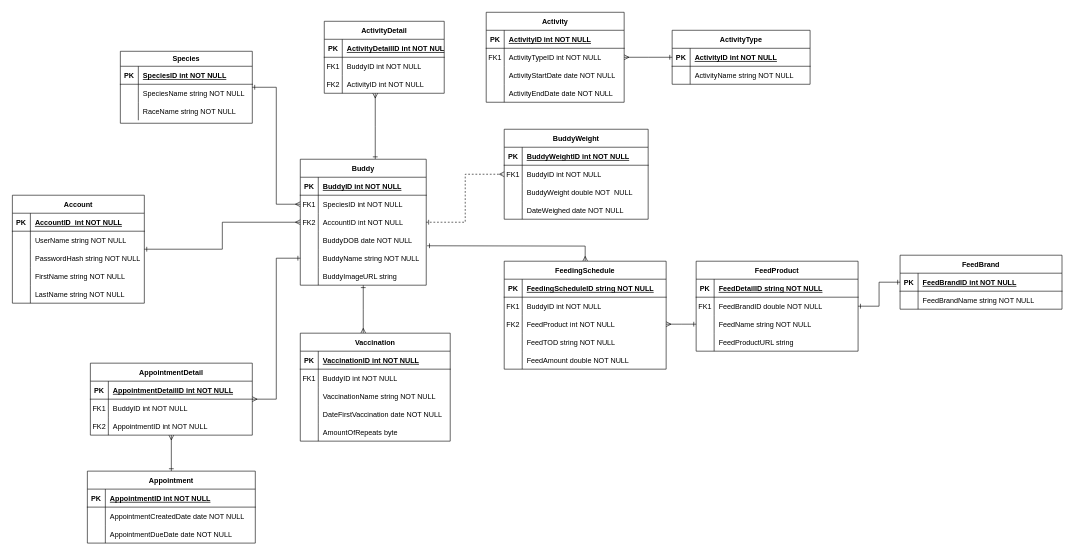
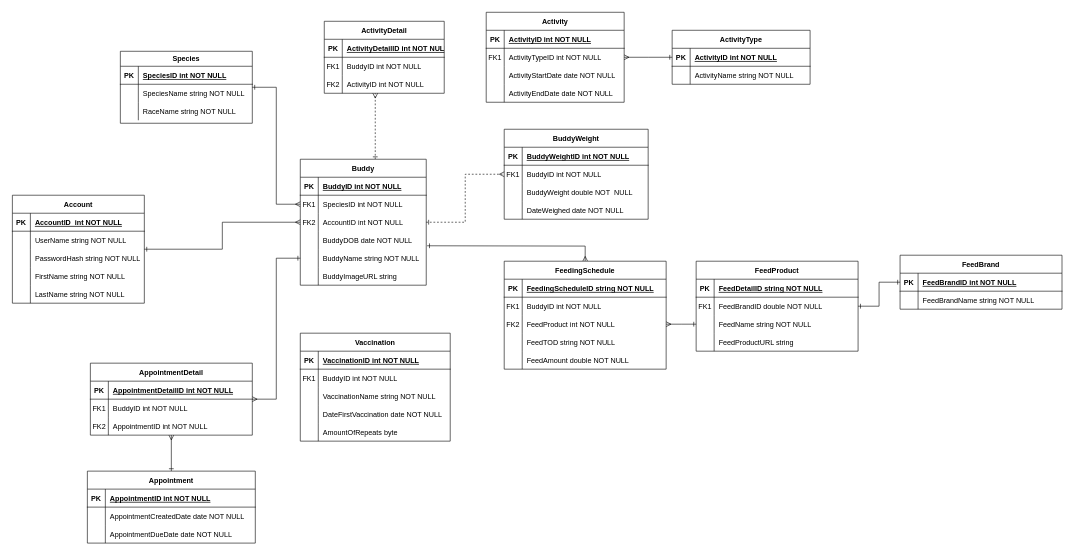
edge "ActivityDetail" -- "Buddy": style solid -> dashed
edge "Buddy" -- "Vaccination": removed
